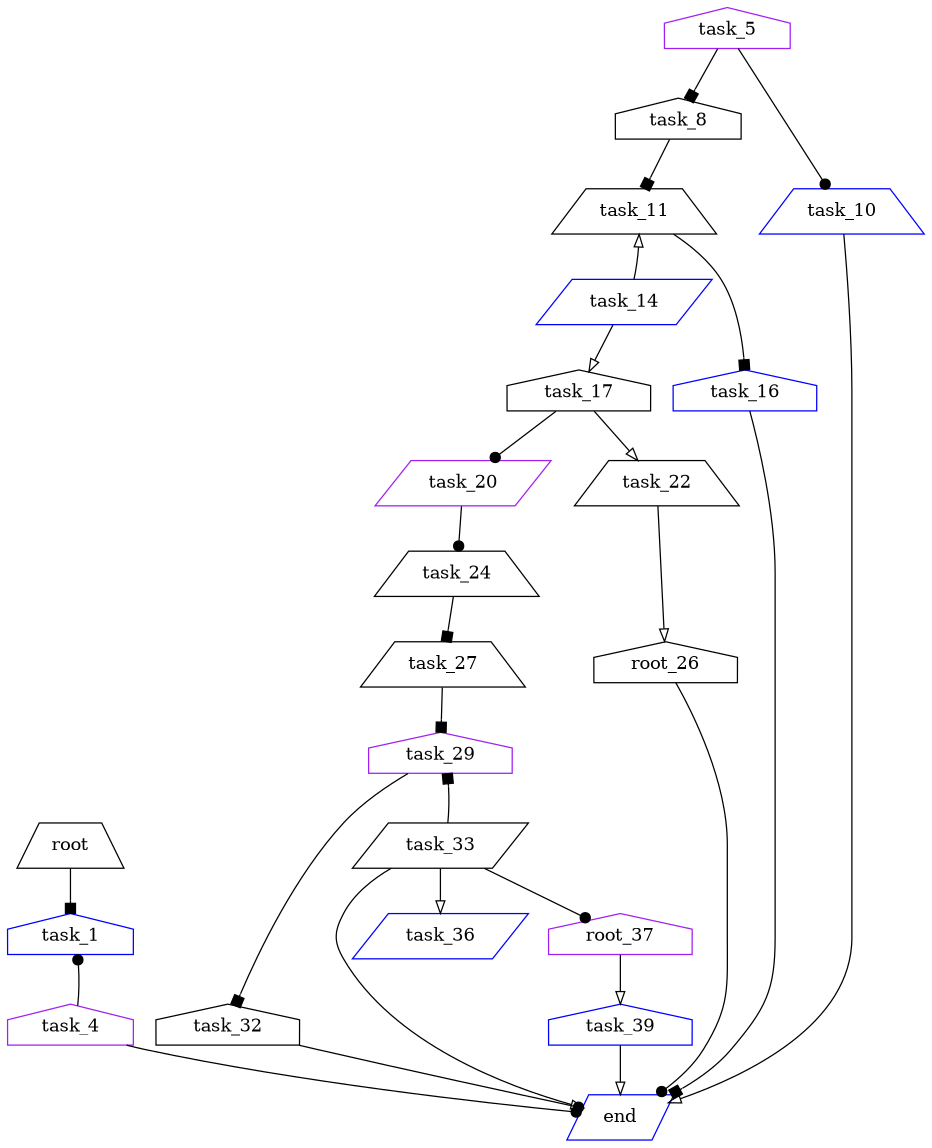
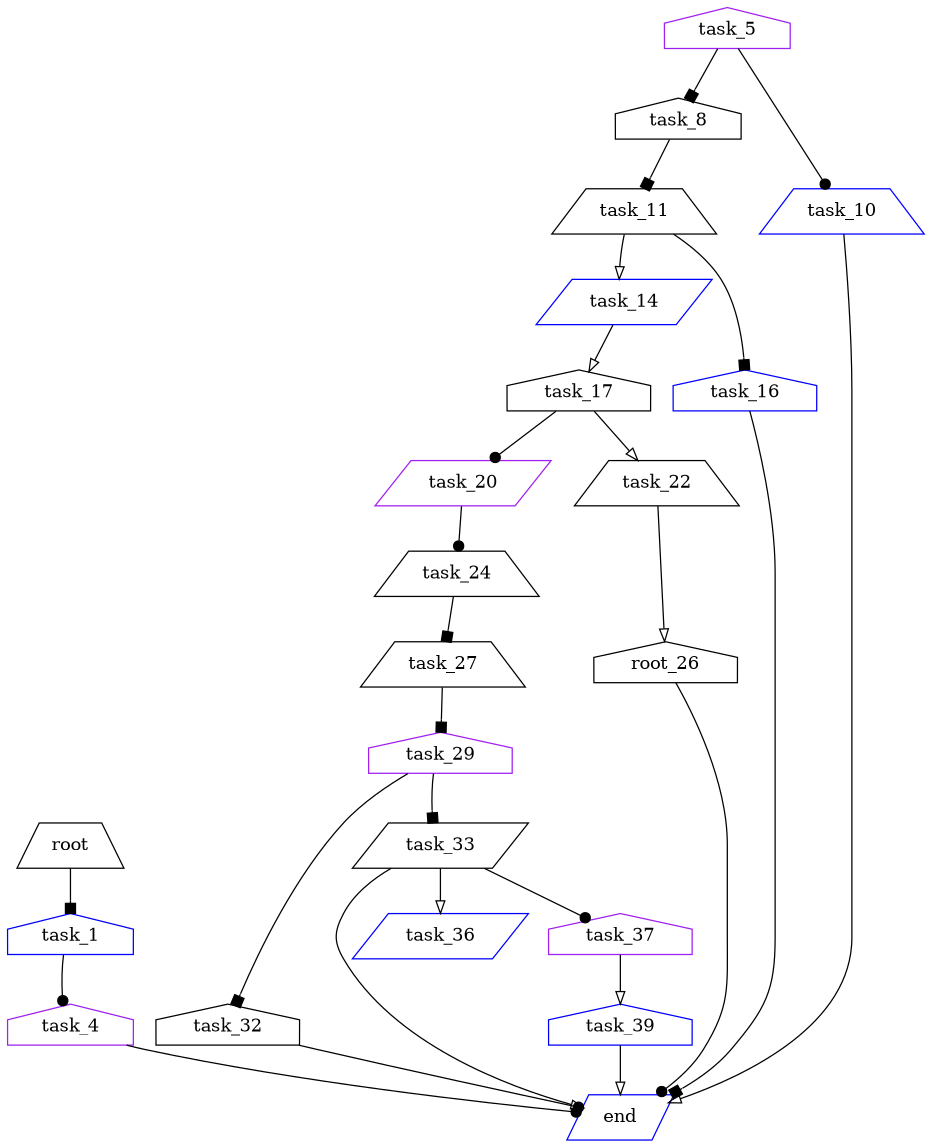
edge "task_14" -> "task_11": reversed
edge "task_33" -> "task_29": reversed
node "root_37": label "root_37" -> "task_37"
edge "task_4" -> "task_1": reversed
